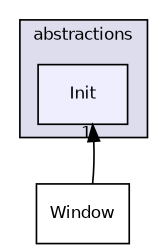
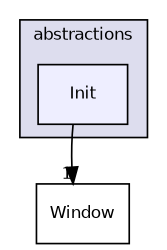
edge "Window" -> "Init": reversed
